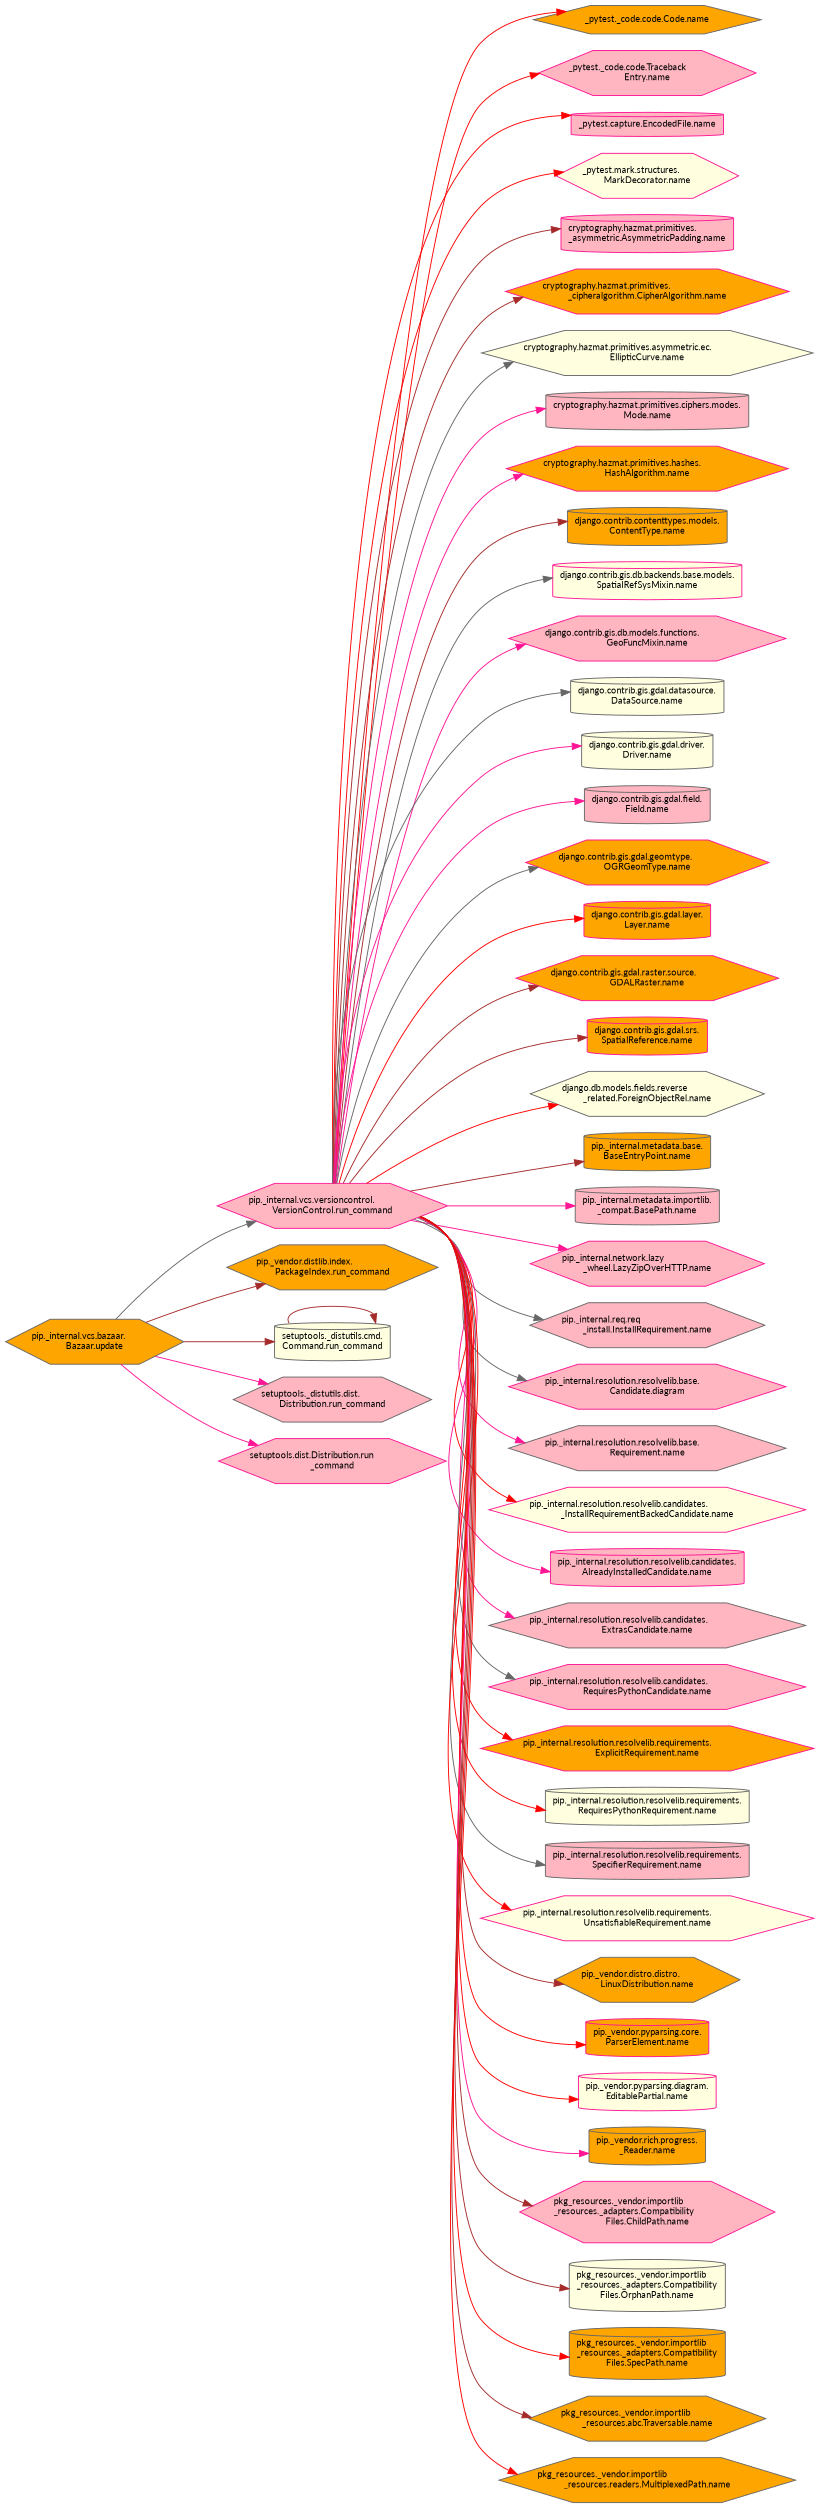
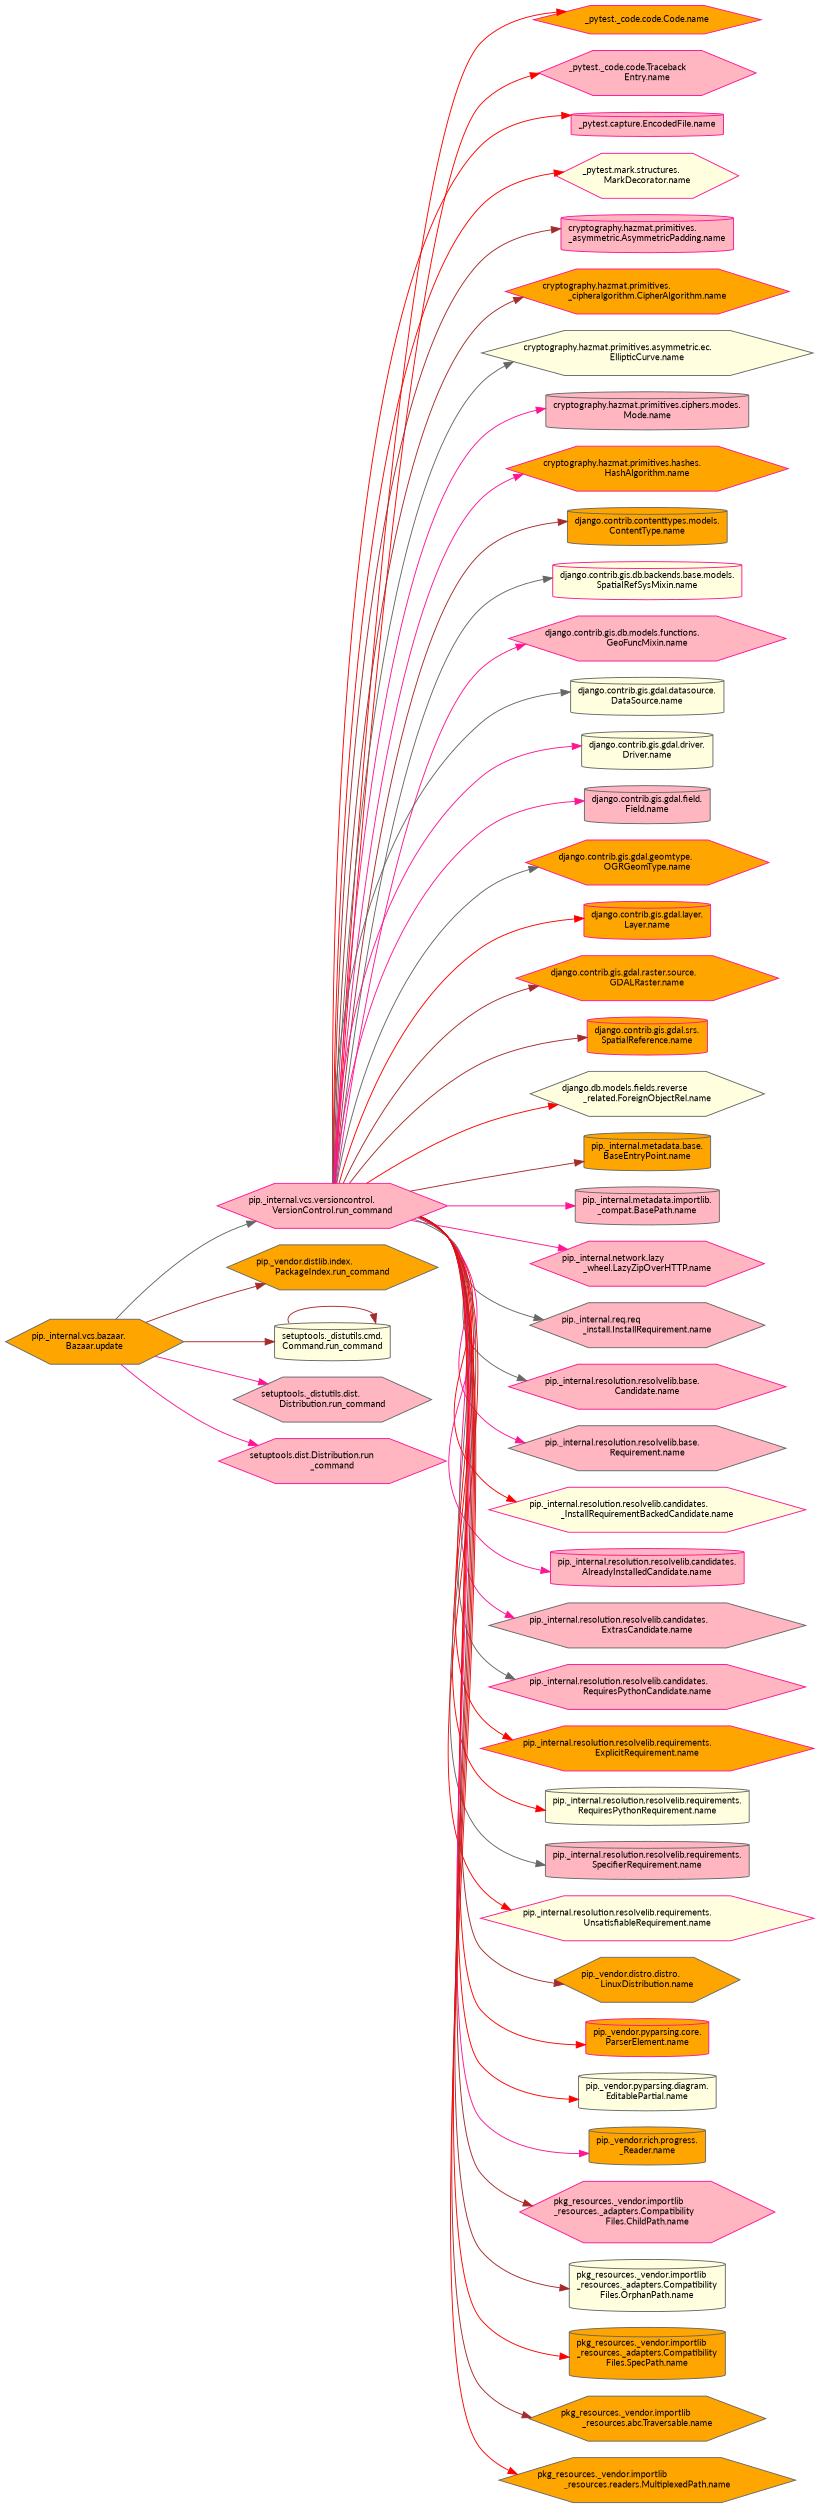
node "_pytest._code.code.Code.name": color gray40 -> deeppink
node "pip._internal.resolution.resolvelib.base. Candidate.diagram": label "pip._internal.resolution.resolvelib.base. Candidate.diagram" -> "pip._internal.resolution.resolvelib.base. Candidate.name"
node "pip._vendor.pyparsing.diagram. EditablePartial.name": color deeppink -> gray40
